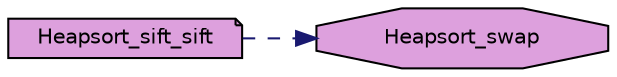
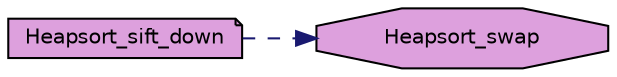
node "Heapsort_sift_sift": label "Heapsort_sift_sift" -> "Heapsort_sift_down"
